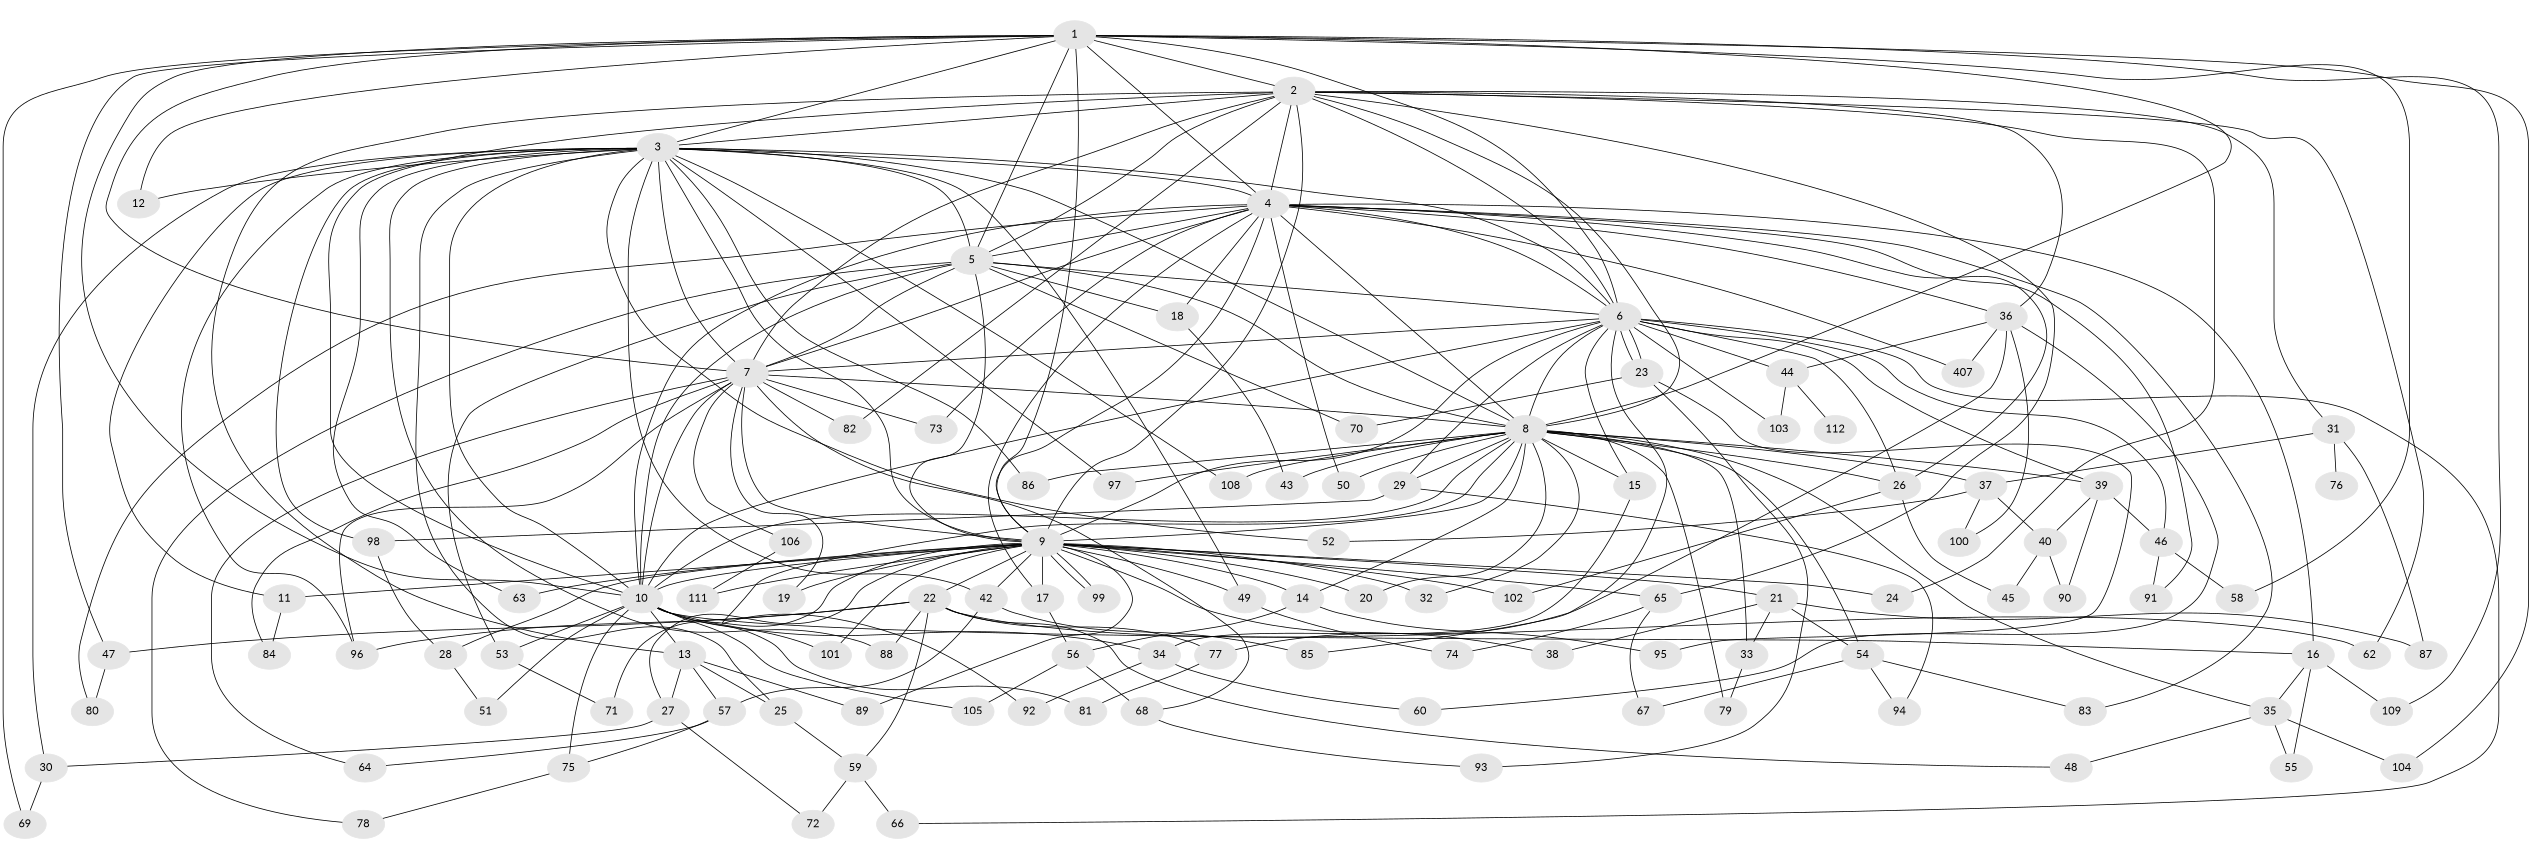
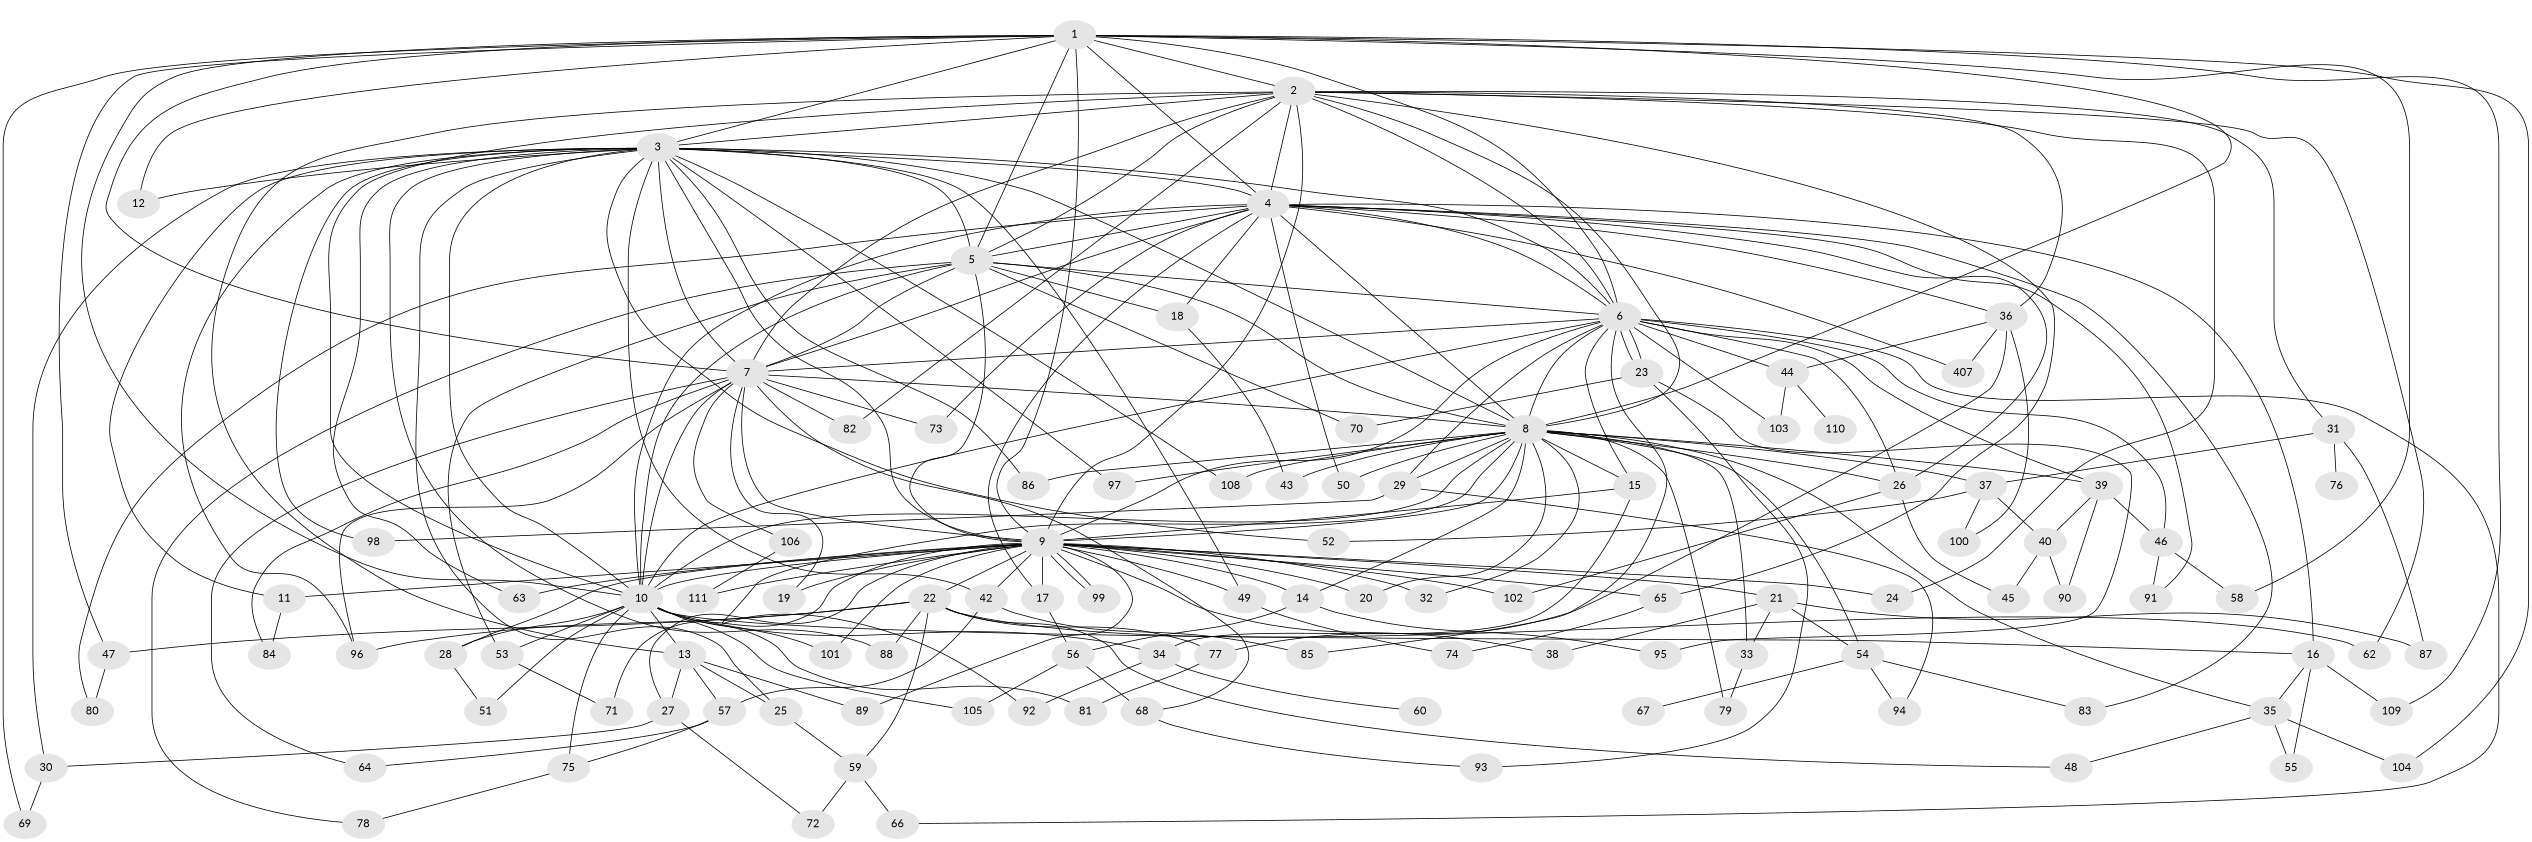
edge "4" -- "9": now "15" -- "9"
node "112": label "112" -> "110"
edge "98" -- "28": now "10" -- "28"
edge "36" -- "60": removed
edge "65" -- "67": removed
